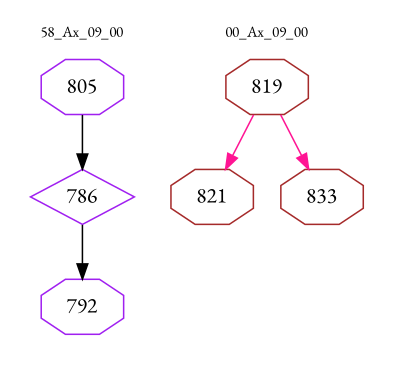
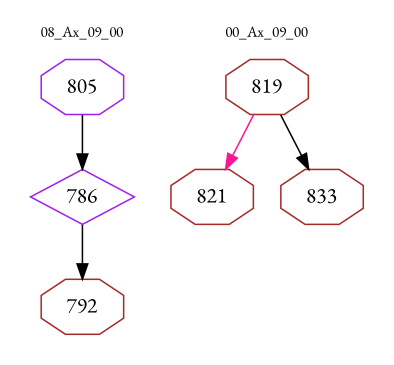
cluster "58_Ax_09_00": label "58_Ax_09_00" -> "08_Ax_09_00"
edge "819" -> "833": color deeppink -> black
node "792": color purple -> brown
